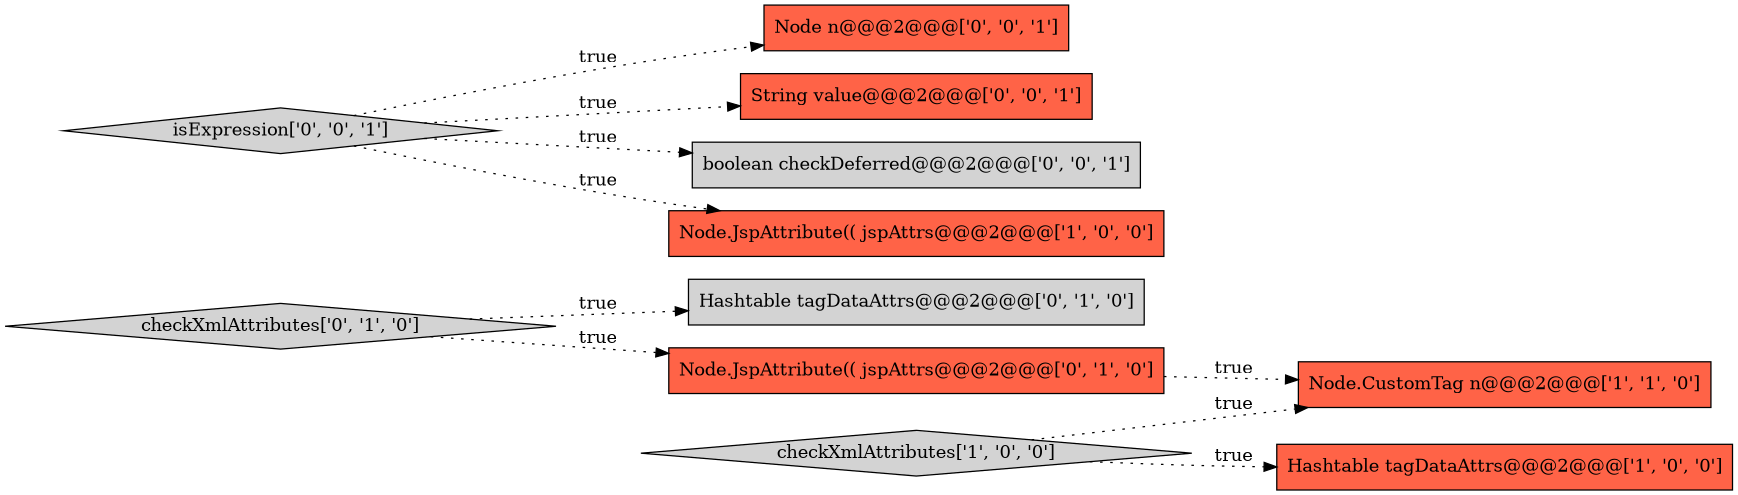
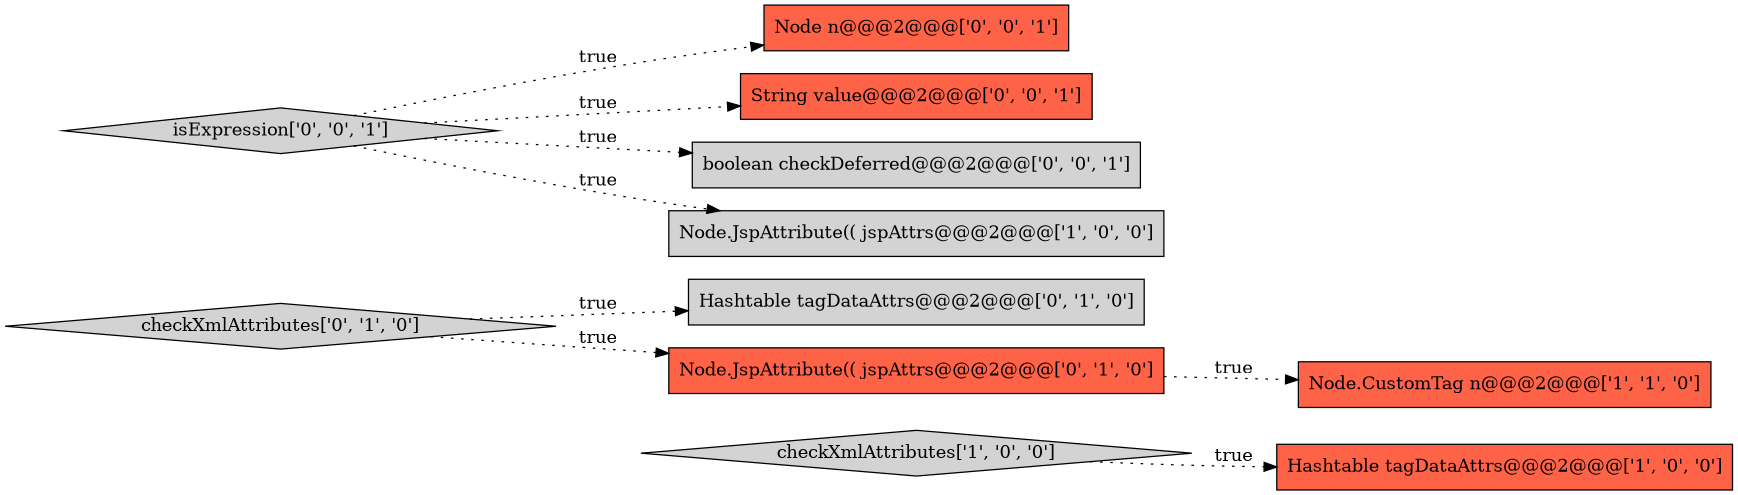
node "Node.JspAttribute(( jspAttrs@@@2@@@['1', '0', '0']": fillcolor tomato -> lightgray
edge "checkXmlAttributes['1', '0', '0']" -> "Node.CustomTag n@@@2@@@['1', '1', '0']": removed, label "true"
